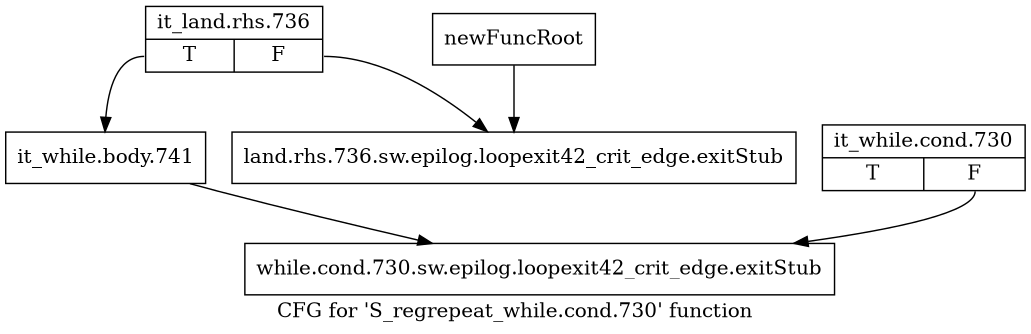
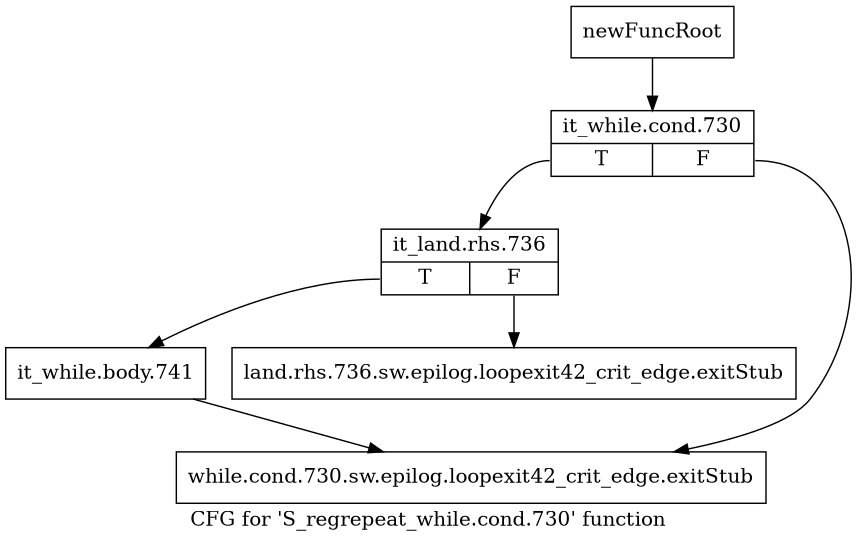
edge "newFuncRoot" -> "land.rhs.736.sw.epilog.loopexit42_crit_edge.exitStub": now "newFuncRoot" -> "it_while.cond.730"
edge "it_while.cond.730" -> "it_land.rhs.736": added
